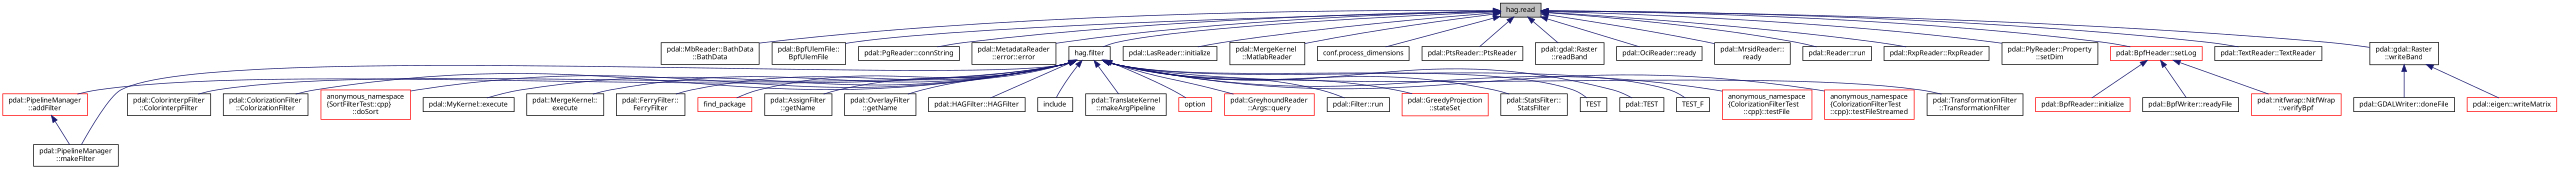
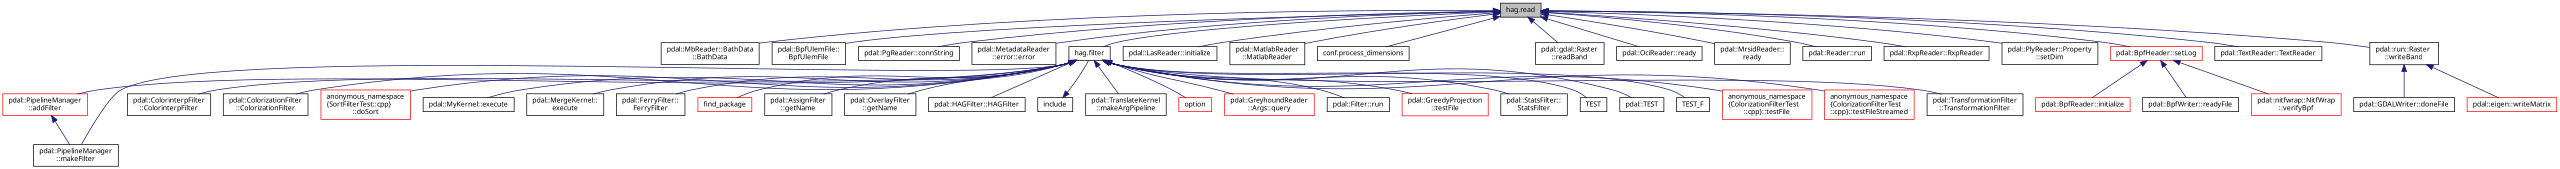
node "pdal::MergeKernel ::MatlabReader": label "pdal::MergeKernel ::MatlabReader" -> "pdal::MatlabReader ::MatlabReader"
node "pdal::PtsReader::PtsReader": removed
node "pdal::gdal::Raster ::writeBand": label "pdal::gdal::Raster ::writeBand" -> "pdal::run::Raster ::writeBand"
edge "include" -> "hag.filter": reversed
node "pdal::GreedyProjection ::stateSet": label "pdal::GreedyProjection ::stateSet" -> "pdal::GreedyProjection ::testFile"
